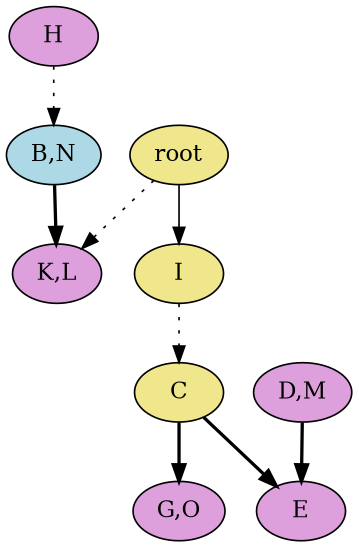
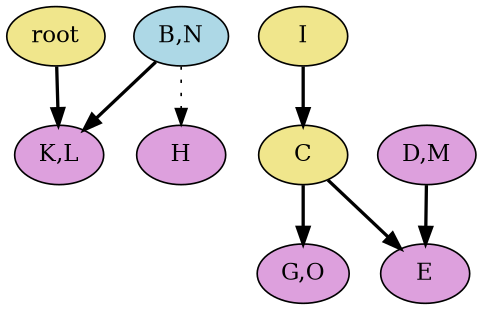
edge "H" -> "B,N": reversed
edge "root" -> "I": removed
edge "root" -> "K,L": style dotted -> bold
edge "I" -> "C": style dotted -> bold
